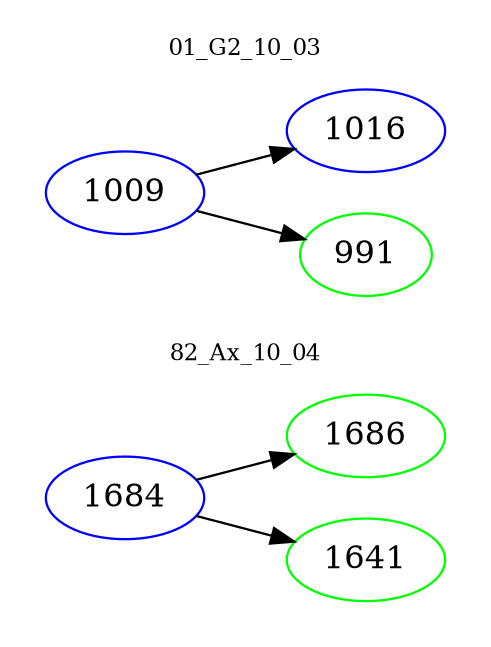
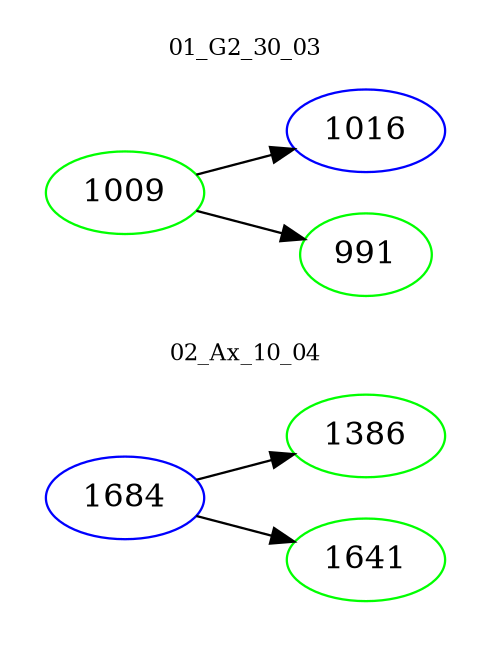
cluster "01_G2_10_03": label "01_G2_10_03" -> "01_G2_30_03"
node "1009": color blue -> green
cluster "82_Ax_10_04": label "82_Ax_10_04" -> "02_Ax_10_04"
node "1686": label "1686" -> "1386"
